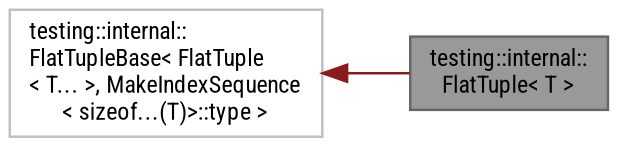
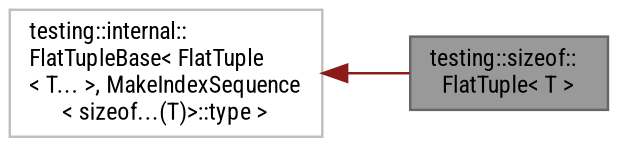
node "testing::internal:: FlatTuple< T >": label "testing::internal:: FlatTuple< T >" -> "testing::sizeof:: FlatTuple< T >"
